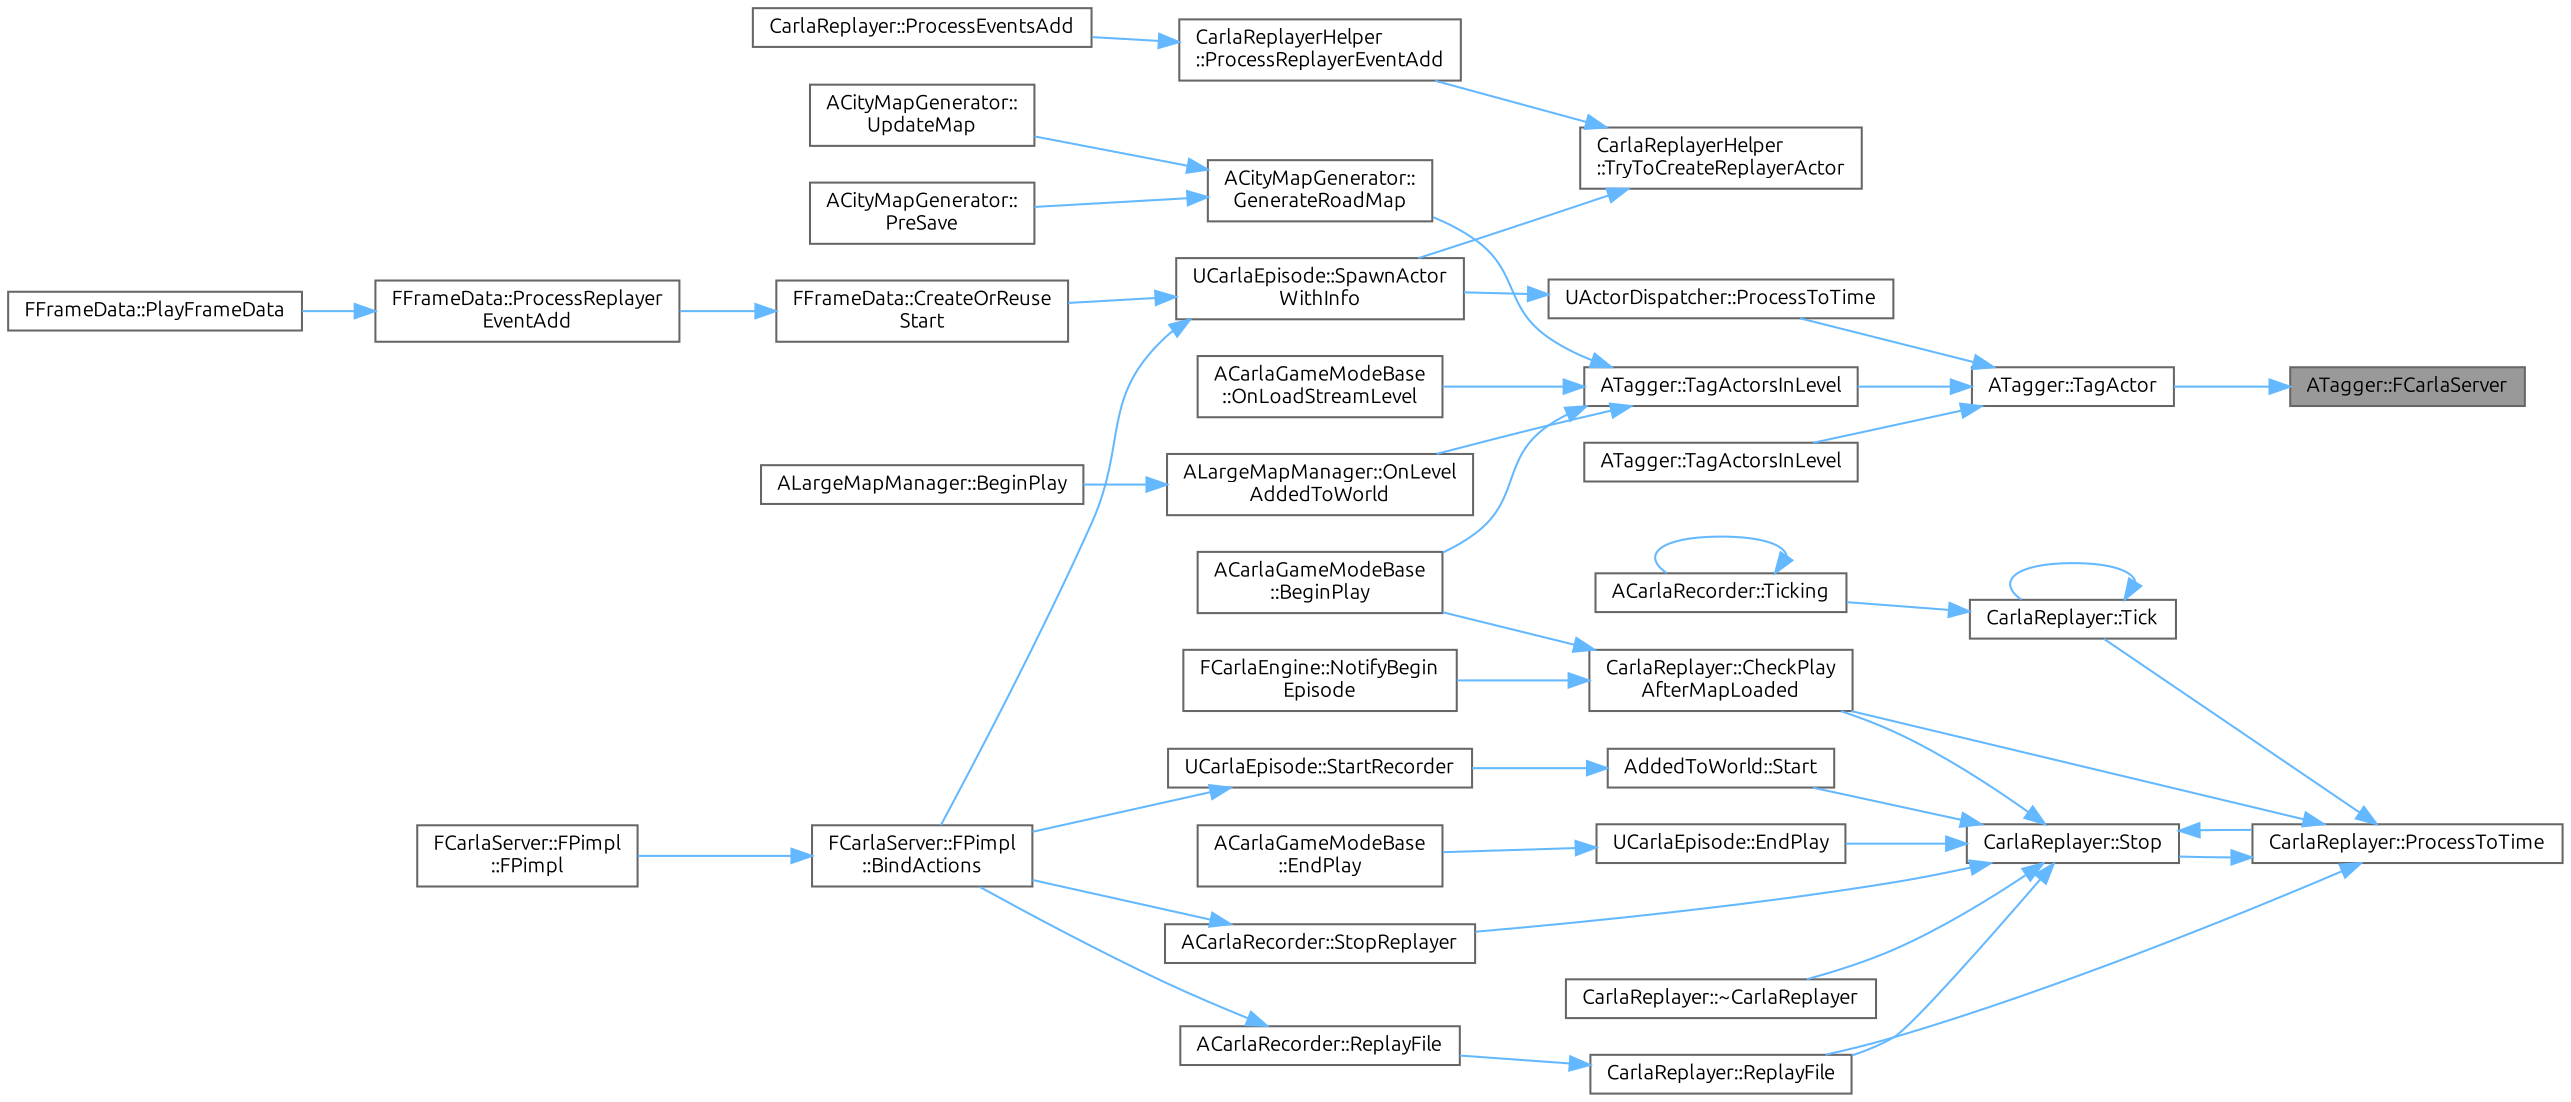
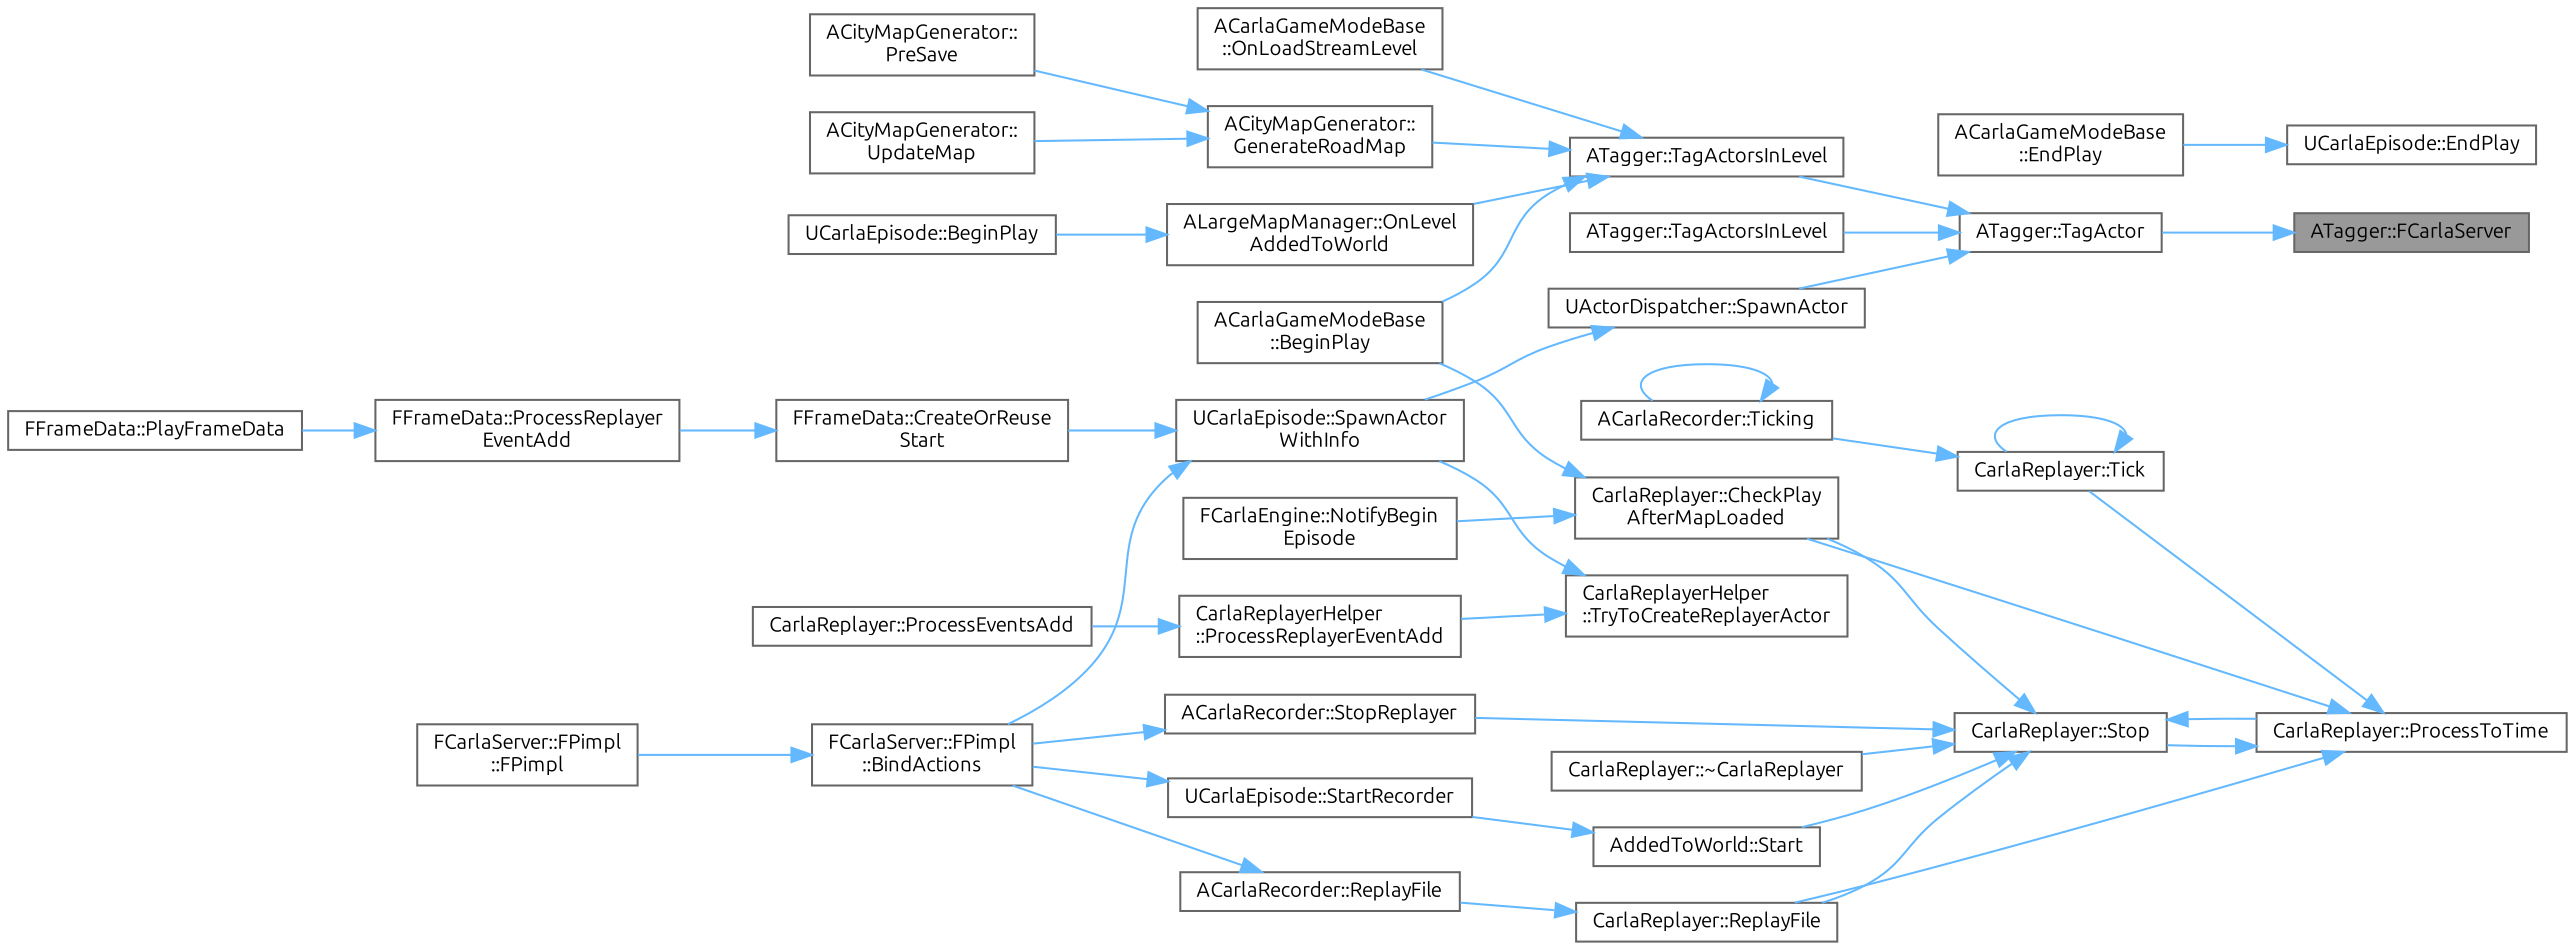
node "UActorDispatcher::ProcessToTime": label "UActorDispatcher::ProcessToTime" -> "UActorDispatcher::SpawnActor"
node "ALargeMapManager::BeginPlay": label "ALargeMapManager::BeginPlay" -> "UCarlaEpisode::BeginPlay"
edge "UCarlaEpisode::EndPlay" -> "CarlaReplayer::Stop": removed
